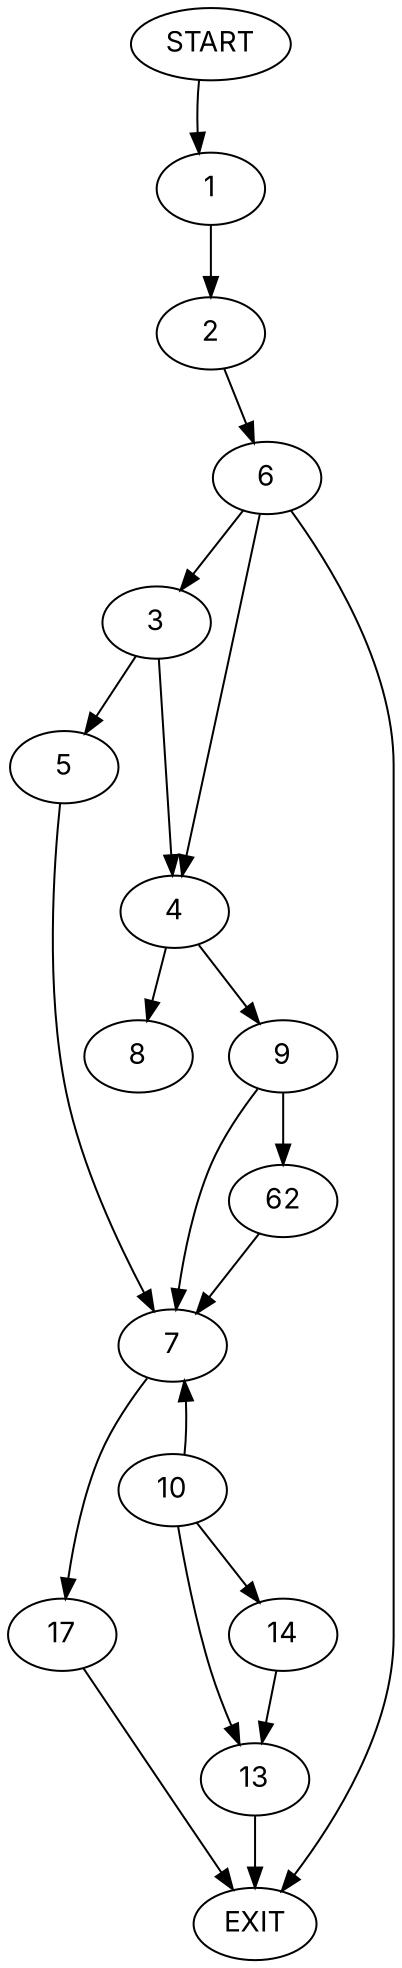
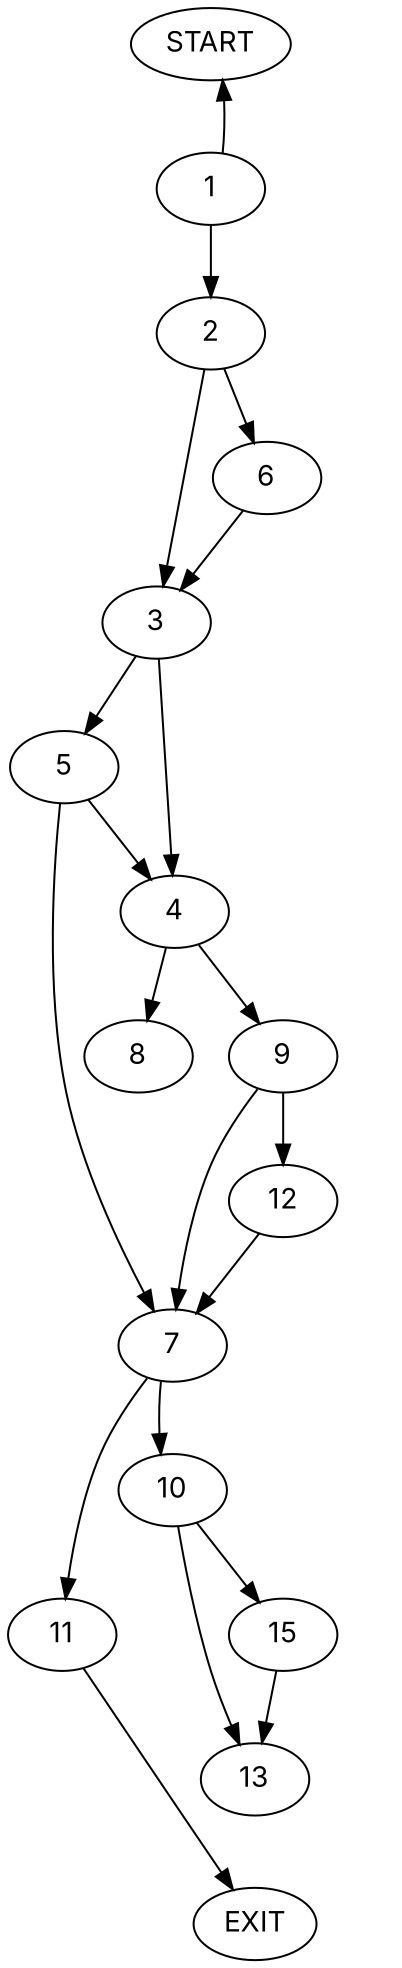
edge "START" -> "1": reversed
edge "2" -> "3": added
edge "6" -> "4": now "5" -> "4"
edge "6" -> "EXIT": removed
node "62": label "62" -> "12"
edge "10" -> "7": reversed
node "17": label "17" -> "11"
node "14": label "14" -> "15"
edge "13" -> "EXIT": removed
